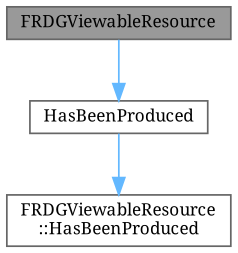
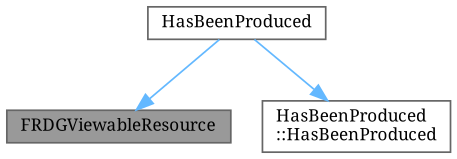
edge "FRDGViewableResource" -> "HasBeenProduced": reversed
node "FRDGViewableResource ::HasBeenProduced": label "FRDGViewableResource ::HasBeenProduced" -> "HasBeenProduced ::HasBeenProduced"
